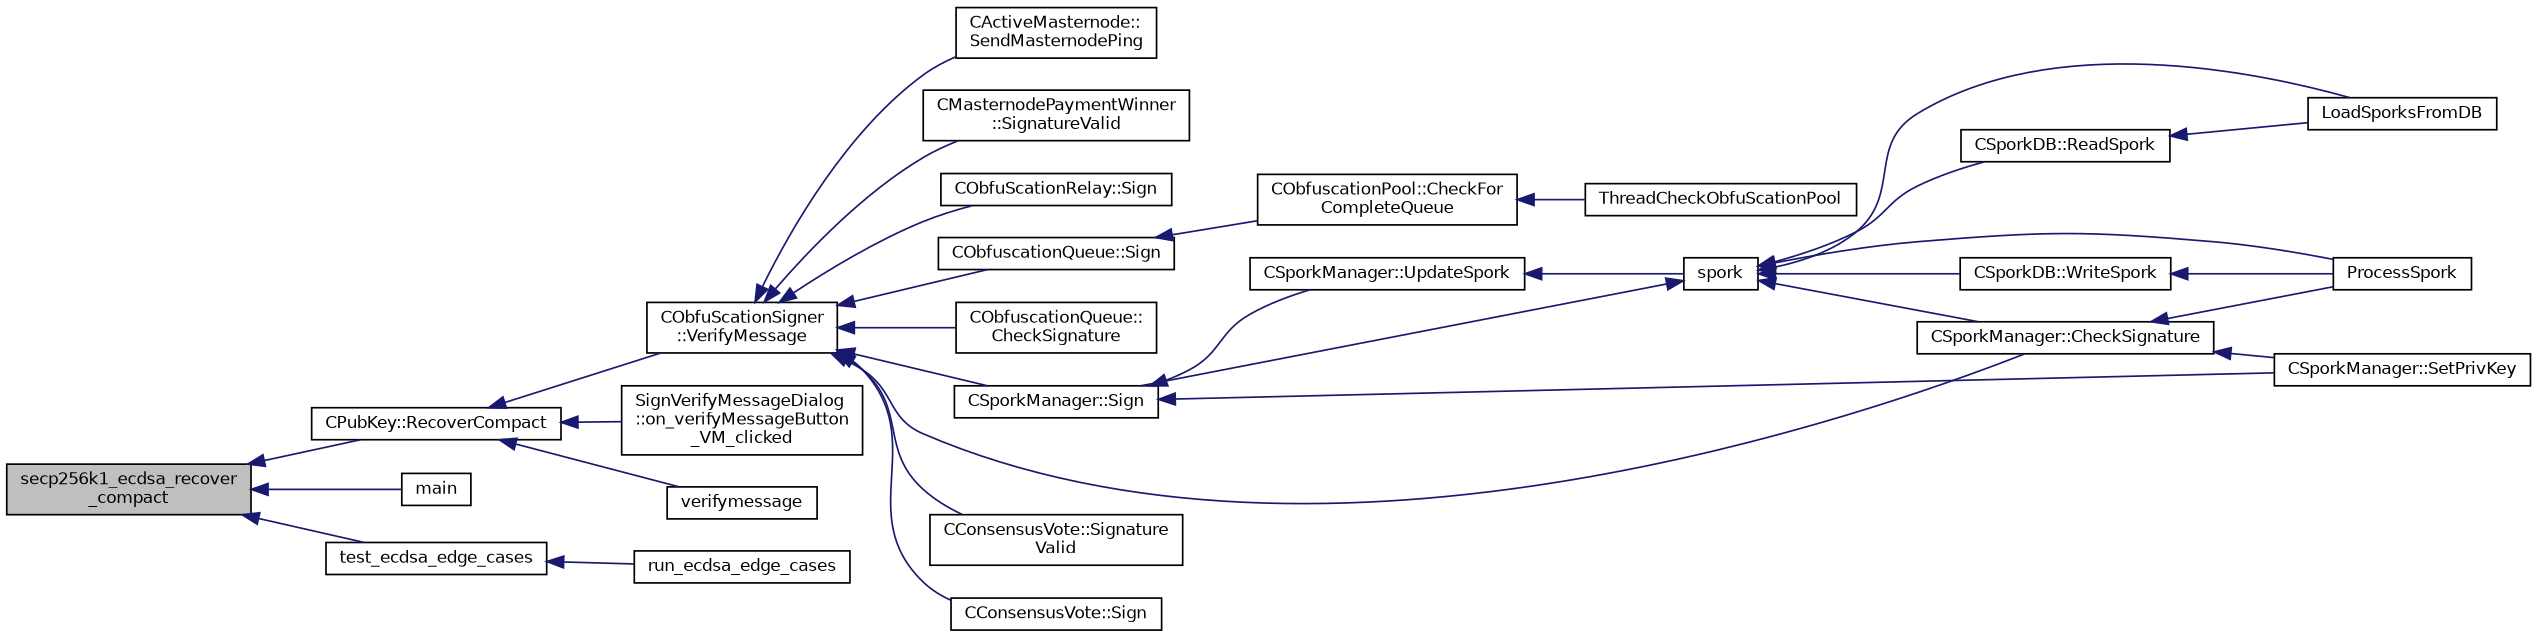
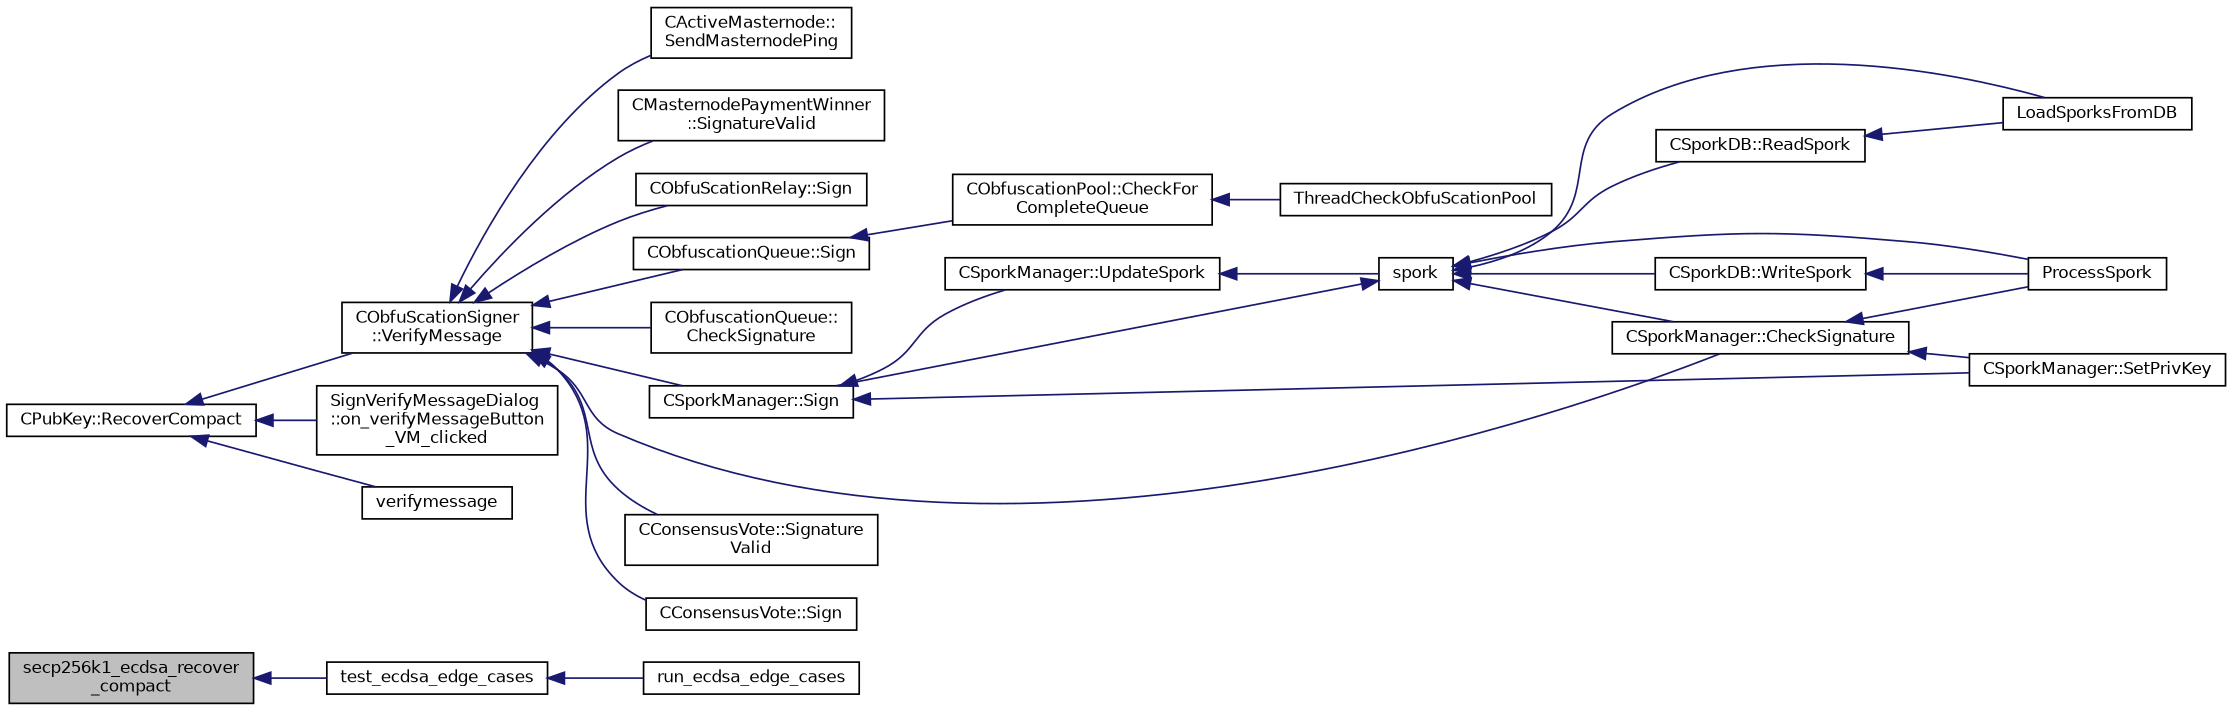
edge "CPubKey::RecoverCompact" -> "secp256k1_ecdsa_recover _compact": removed
node "main": removed
